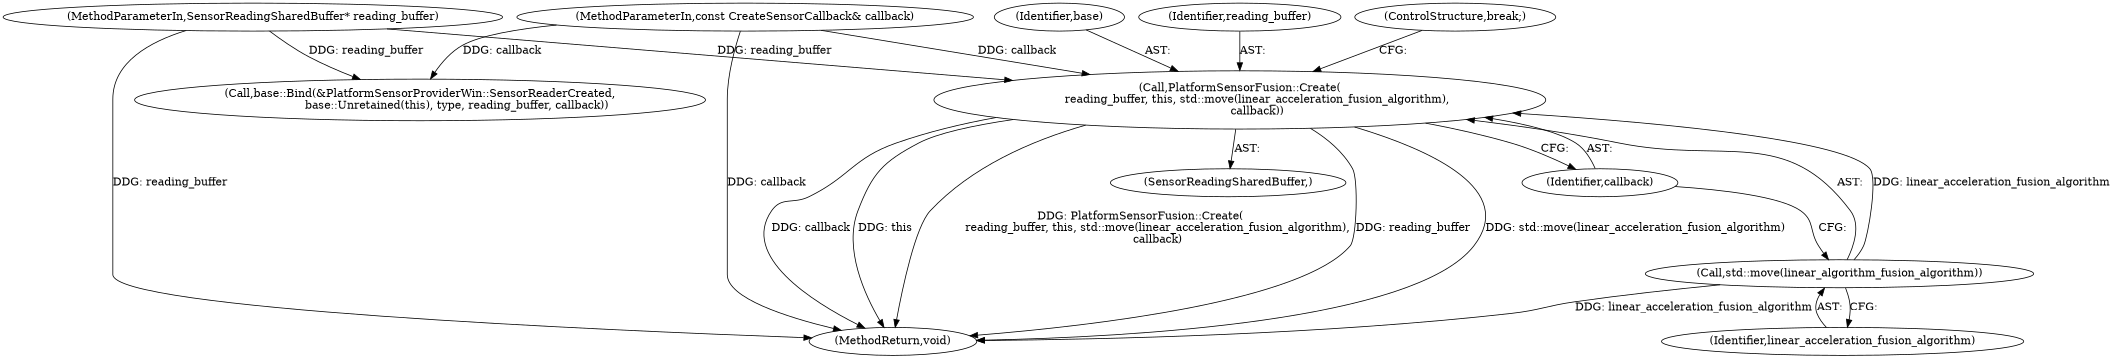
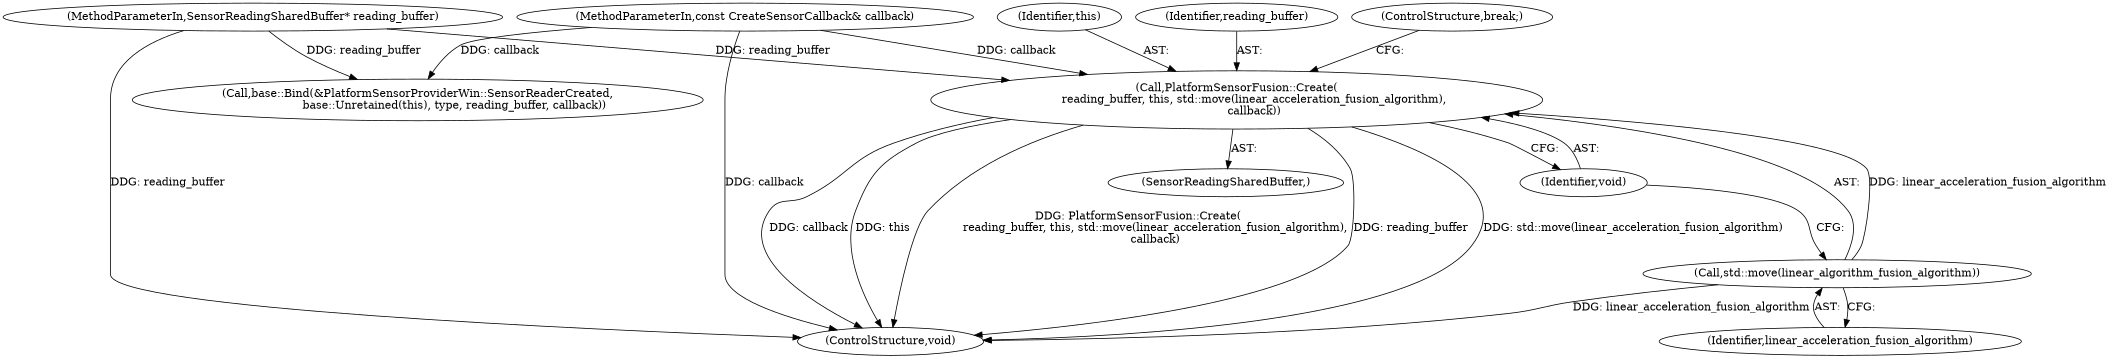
node "(Identifier,base)": label "(Identifier,base)" -> "(Identifier,this)"
node "(Identifier,callback)": label "(Identifier,callback)" -> "(Identifier,void)"
node "(MethodReturn,void)": label "(MethodReturn,void)" -> "(ControlStructure,void)"
